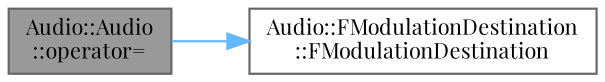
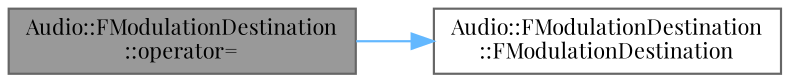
node "Audio::Audio ::operator=": label "Audio::Audio ::operator=" -> "Audio::FModulationDestination ::operator="
